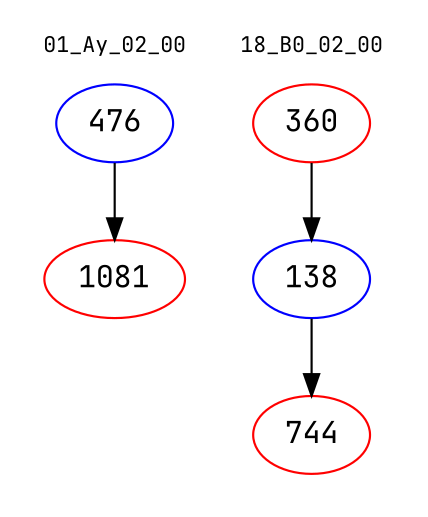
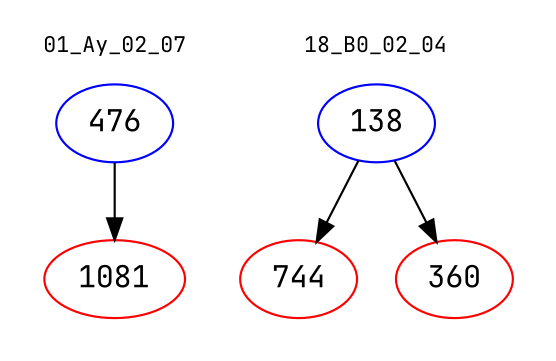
cluster "01_Ay_02_00": label "01_Ay_02_00" -> "01_Ay_02_07"
cluster "18_B0_02_00": label "18_B0_02_00" -> "18_B0_02_04"
edge "360" -> "138": reversed
